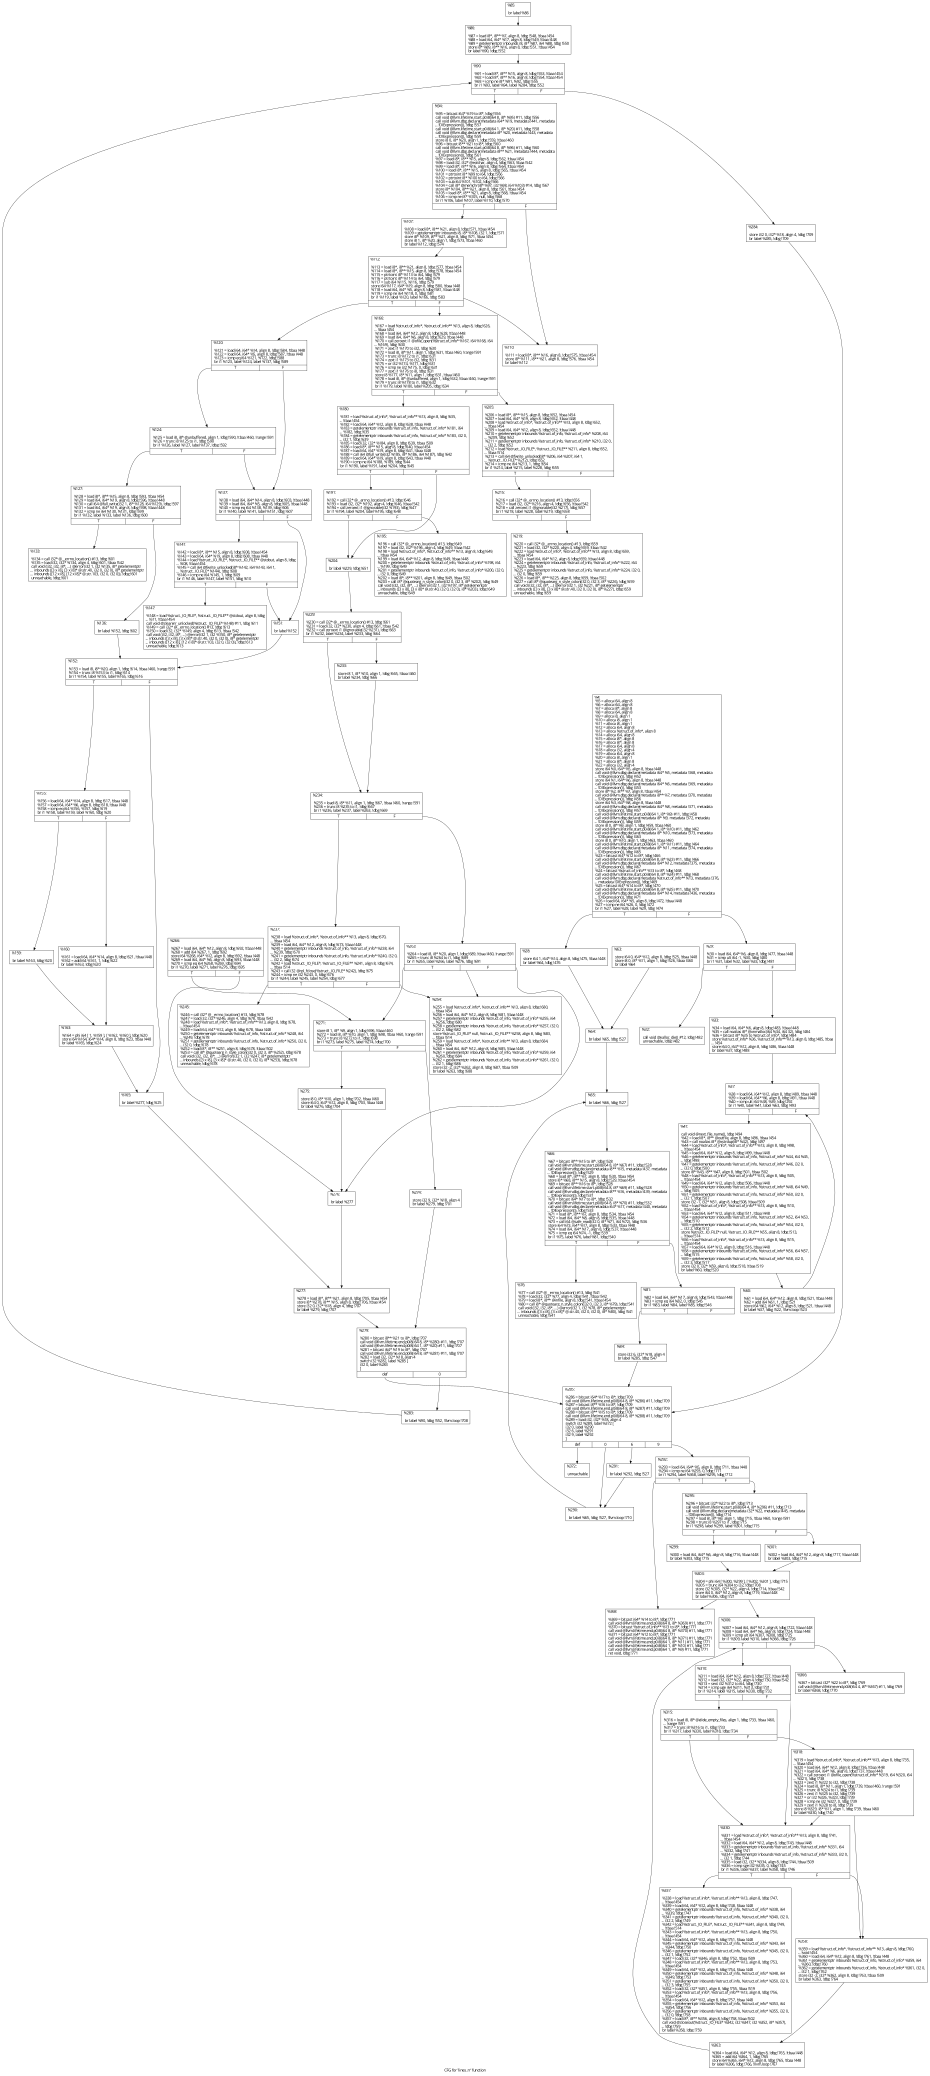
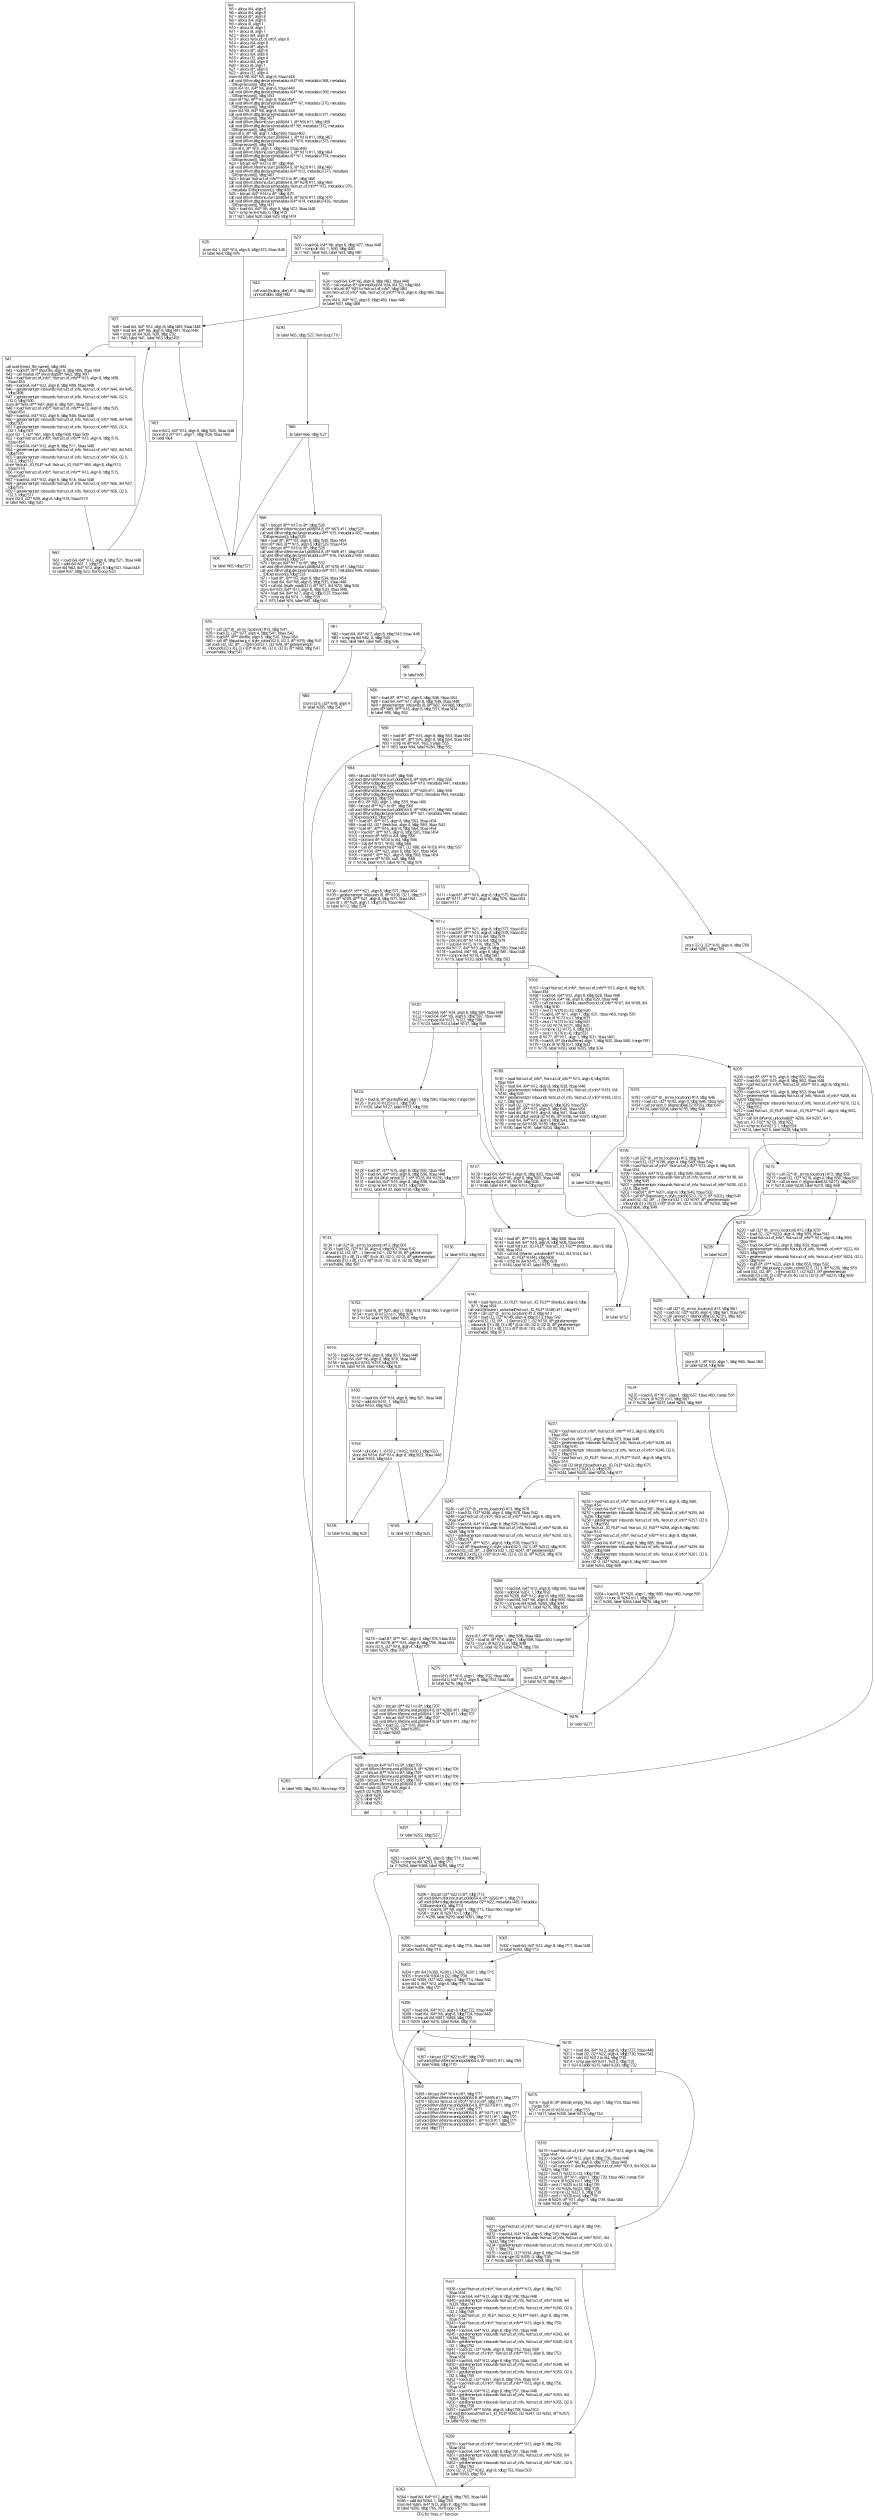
node "%90:": text "%93 = icmp ne i8* %91, %92, !dbg !555" -> "%93 = icmp ne i8* %91, %92, !range !555"
edge "%112:" -> "%110:": reversed
edge "%37:" -> "%63:": added
edge "%180:" -> "%191:": removed
node "%137:": text "%140 = icmp eq i64 %138, %139, !dbg !606" -> "%140 = add eq i64 %138, %139, !dbg !606"
edge "%81:" -> "%85:": added
edge "%151:" -> "%152:": removed
edge "%263:" -> "%254:": reversed
edge "%159:" -> "%163:": reversed
edge "%64:" -> "%65:": reversed
edge "%276:" -> "%277:": removed
node "%228:": added
node "%372:": removed
edge "%285:" -> "%290:": removed
edge "%291:" -> "%290:": now "%291:" -> "%292:"
edge "%303:" -> "%368:": now "%366:" -> "%368:"
edge "%318:" -> "%358:": now "%337:" -> "%358:"
node "%358:": text "... !void !454" -> "... !tbaa !454"
